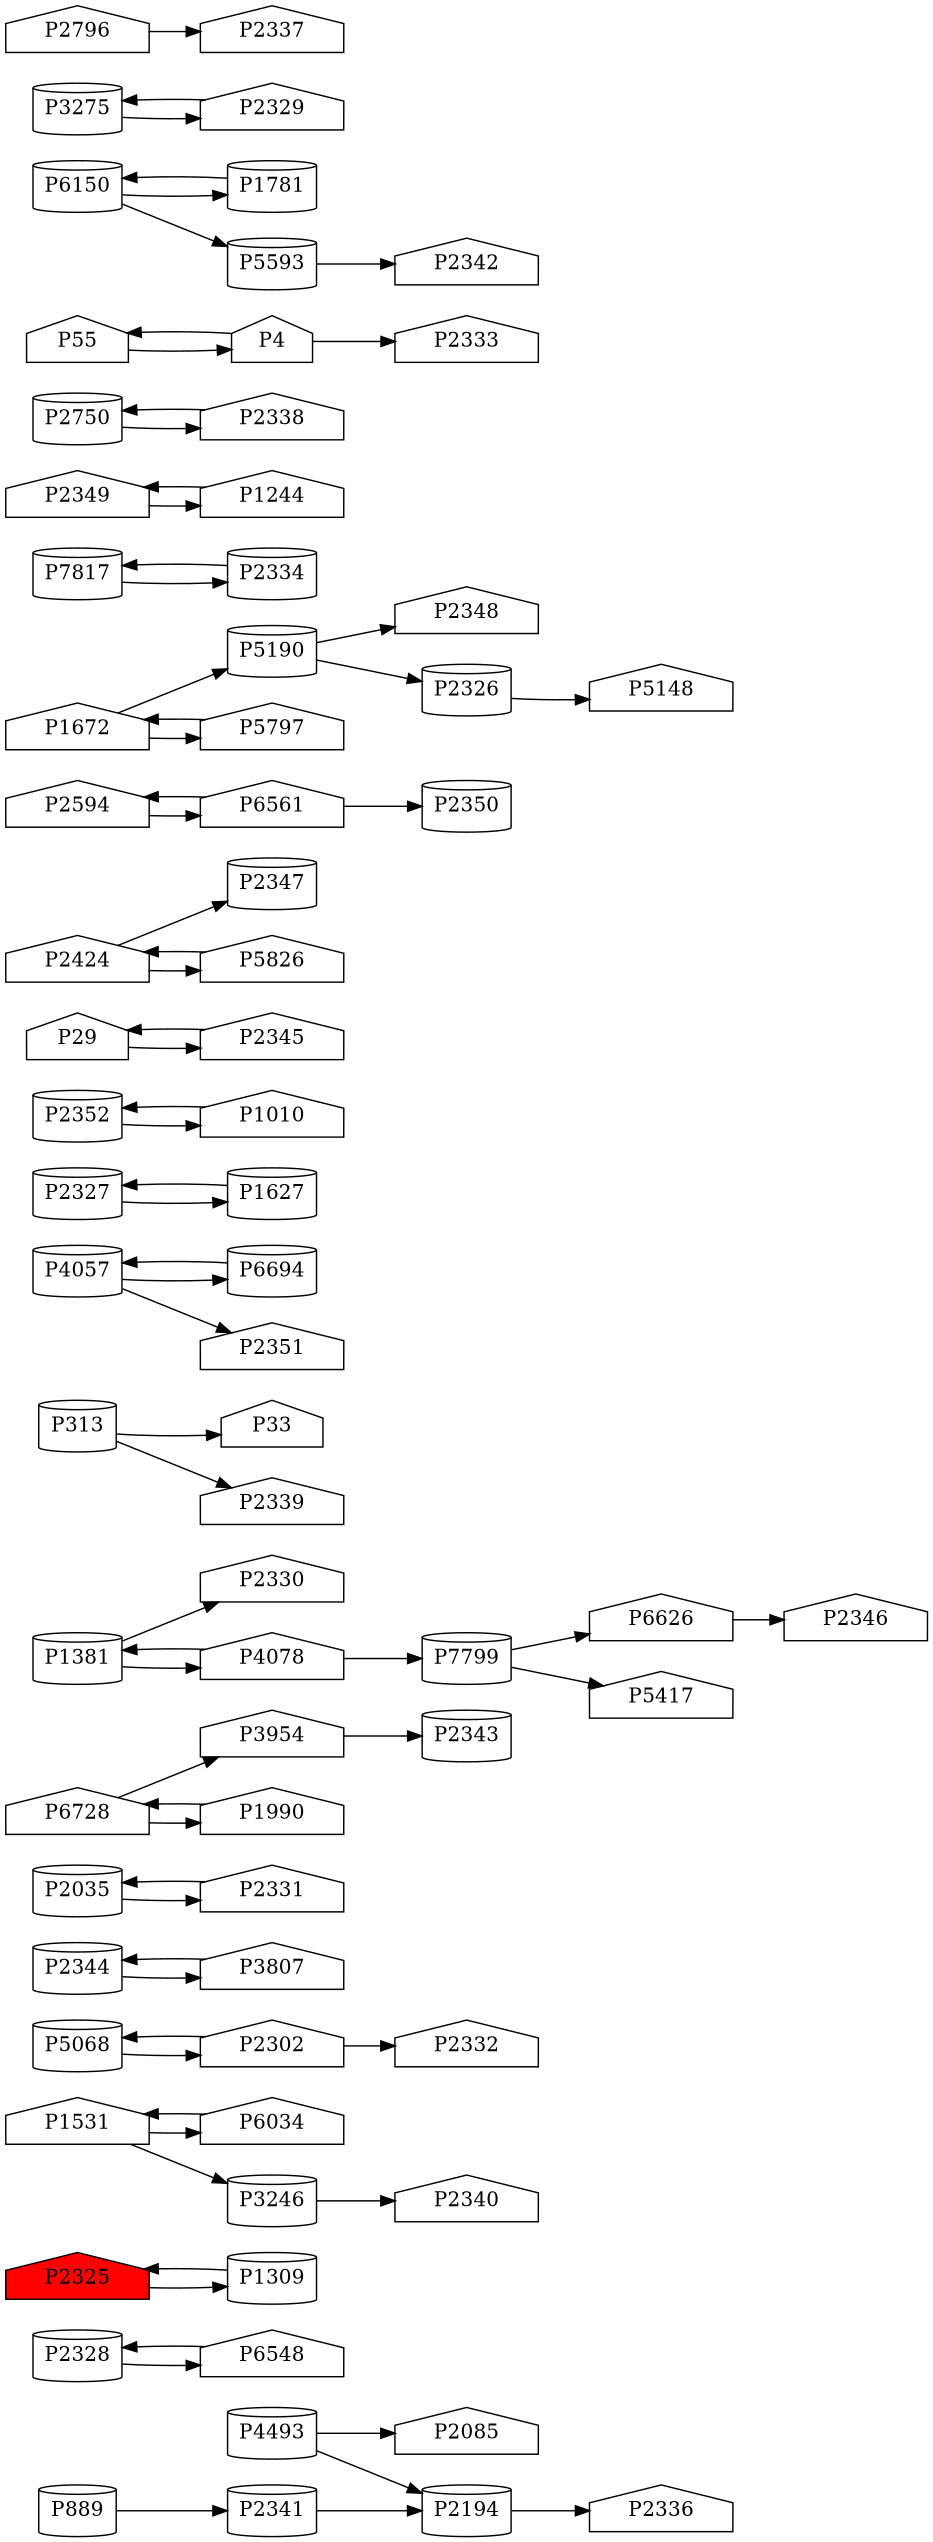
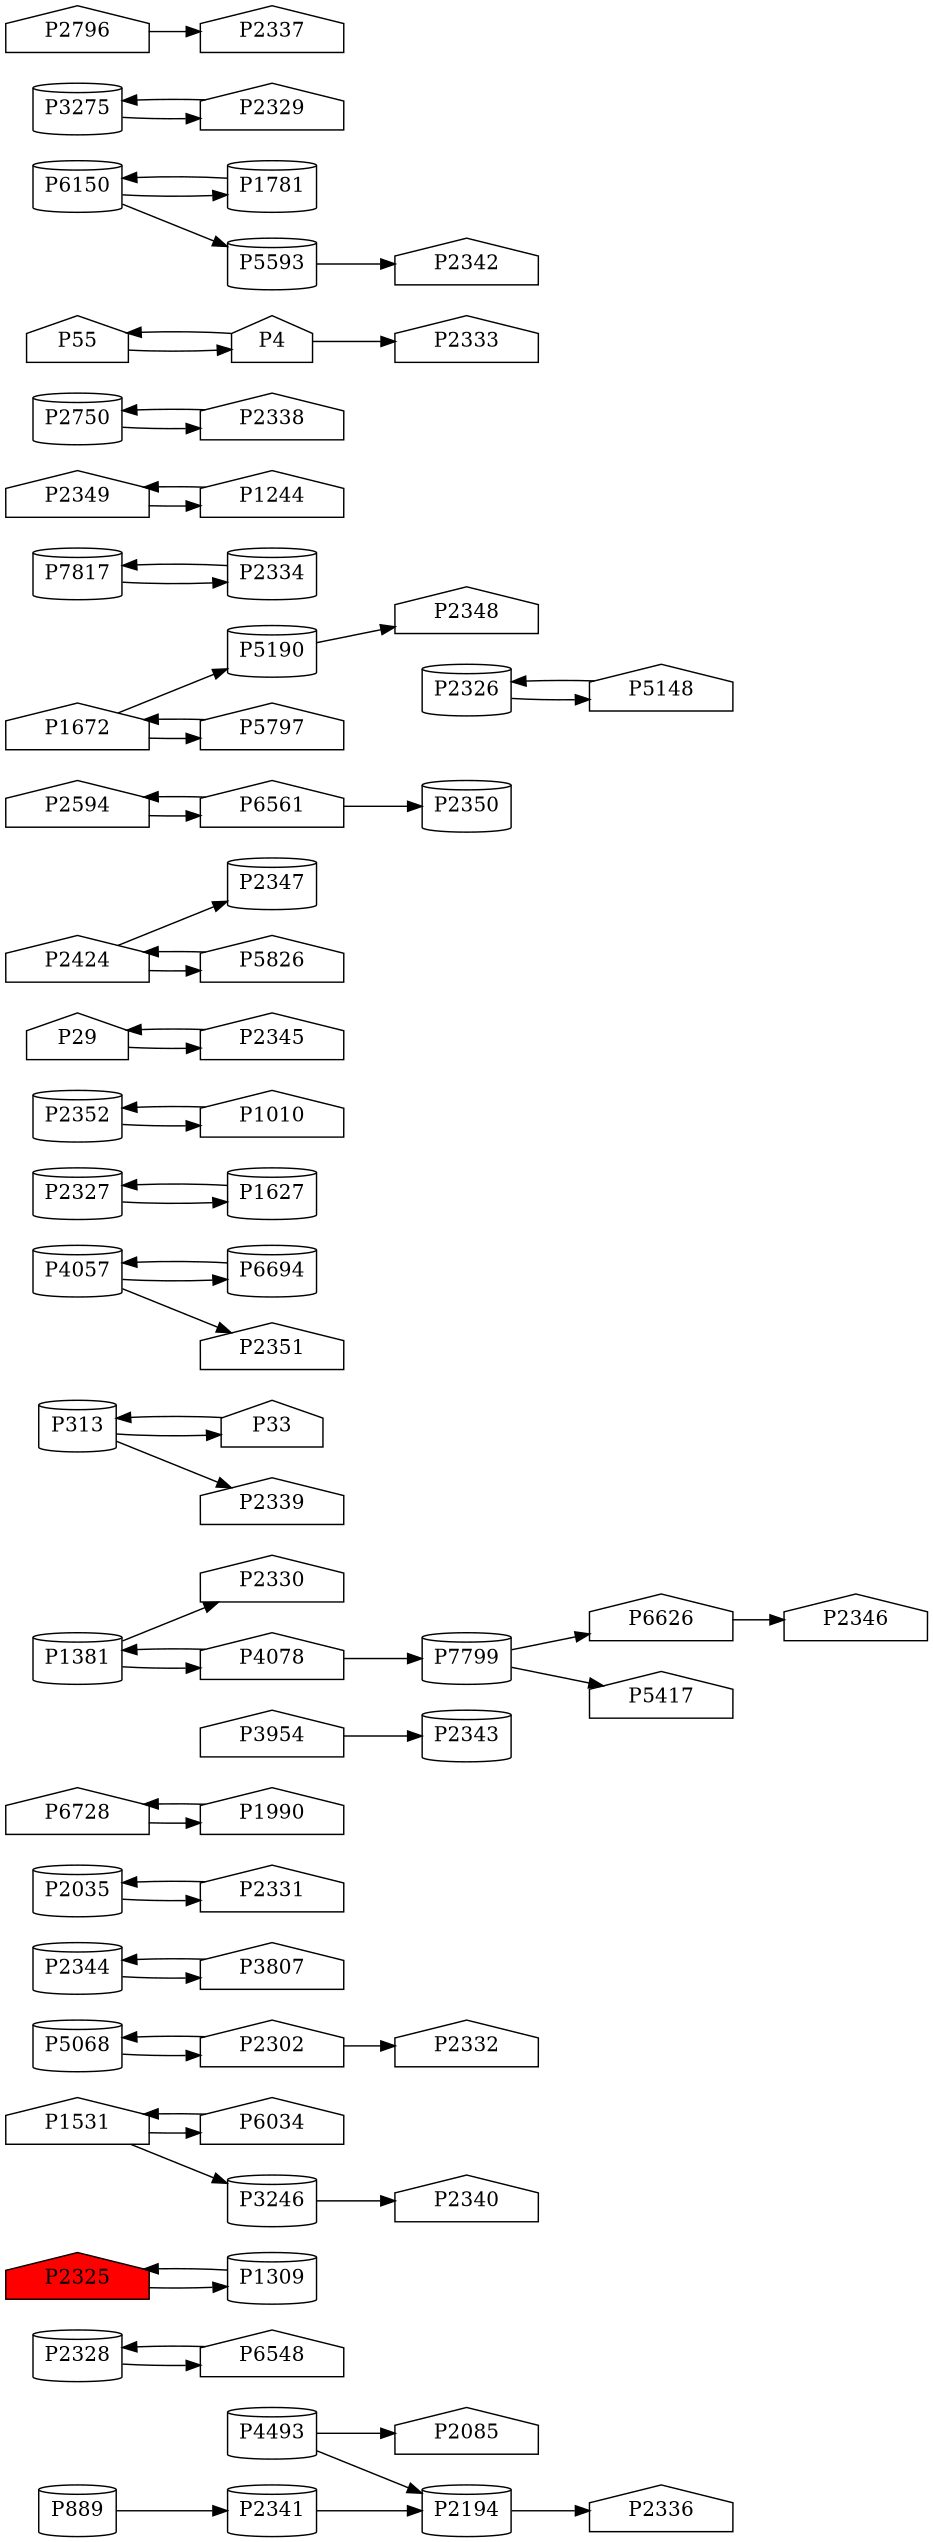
edge "P5190" -> "P2326": now "P5148" -> "P2326"
edge "P33" -> "P313": added
edge "P6728" -> "P3954": removed
